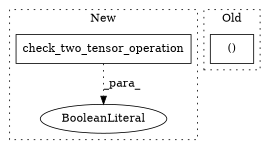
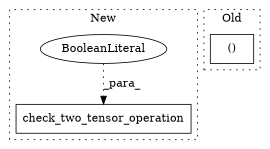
edge "check_two_tensor_operation" -> "BooleanLiteral": reversed
